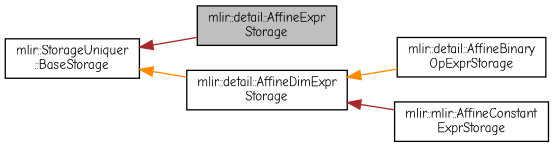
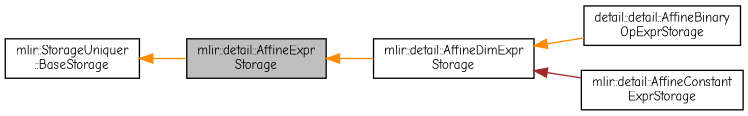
edge "mlir::detail::AffineExpr Storage" -> "mlir::StorageUniquer ::BaseStorage": color brown -> darkorange
node "mlir::detail::AffineBinary OpExprStorage": label "mlir::detail::AffineBinary OpExprStorage" -> "detail::detail::AffineBinary OpExprStorage"
edge "mlir::detail::AffineDimExpr Storage" -> "mlir::StorageUniquer ::BaseStorage": now "mlir::detail::AffineDimExpr Storage" -> "mlir::detail::AffineExpr Storage"
node "mlir::mlir::AffineConstant ExprStorage": label "mlir::mlir::AffineConstant ExprStorage" -> "mlir::detail::AffineConstant ExprStorage"
